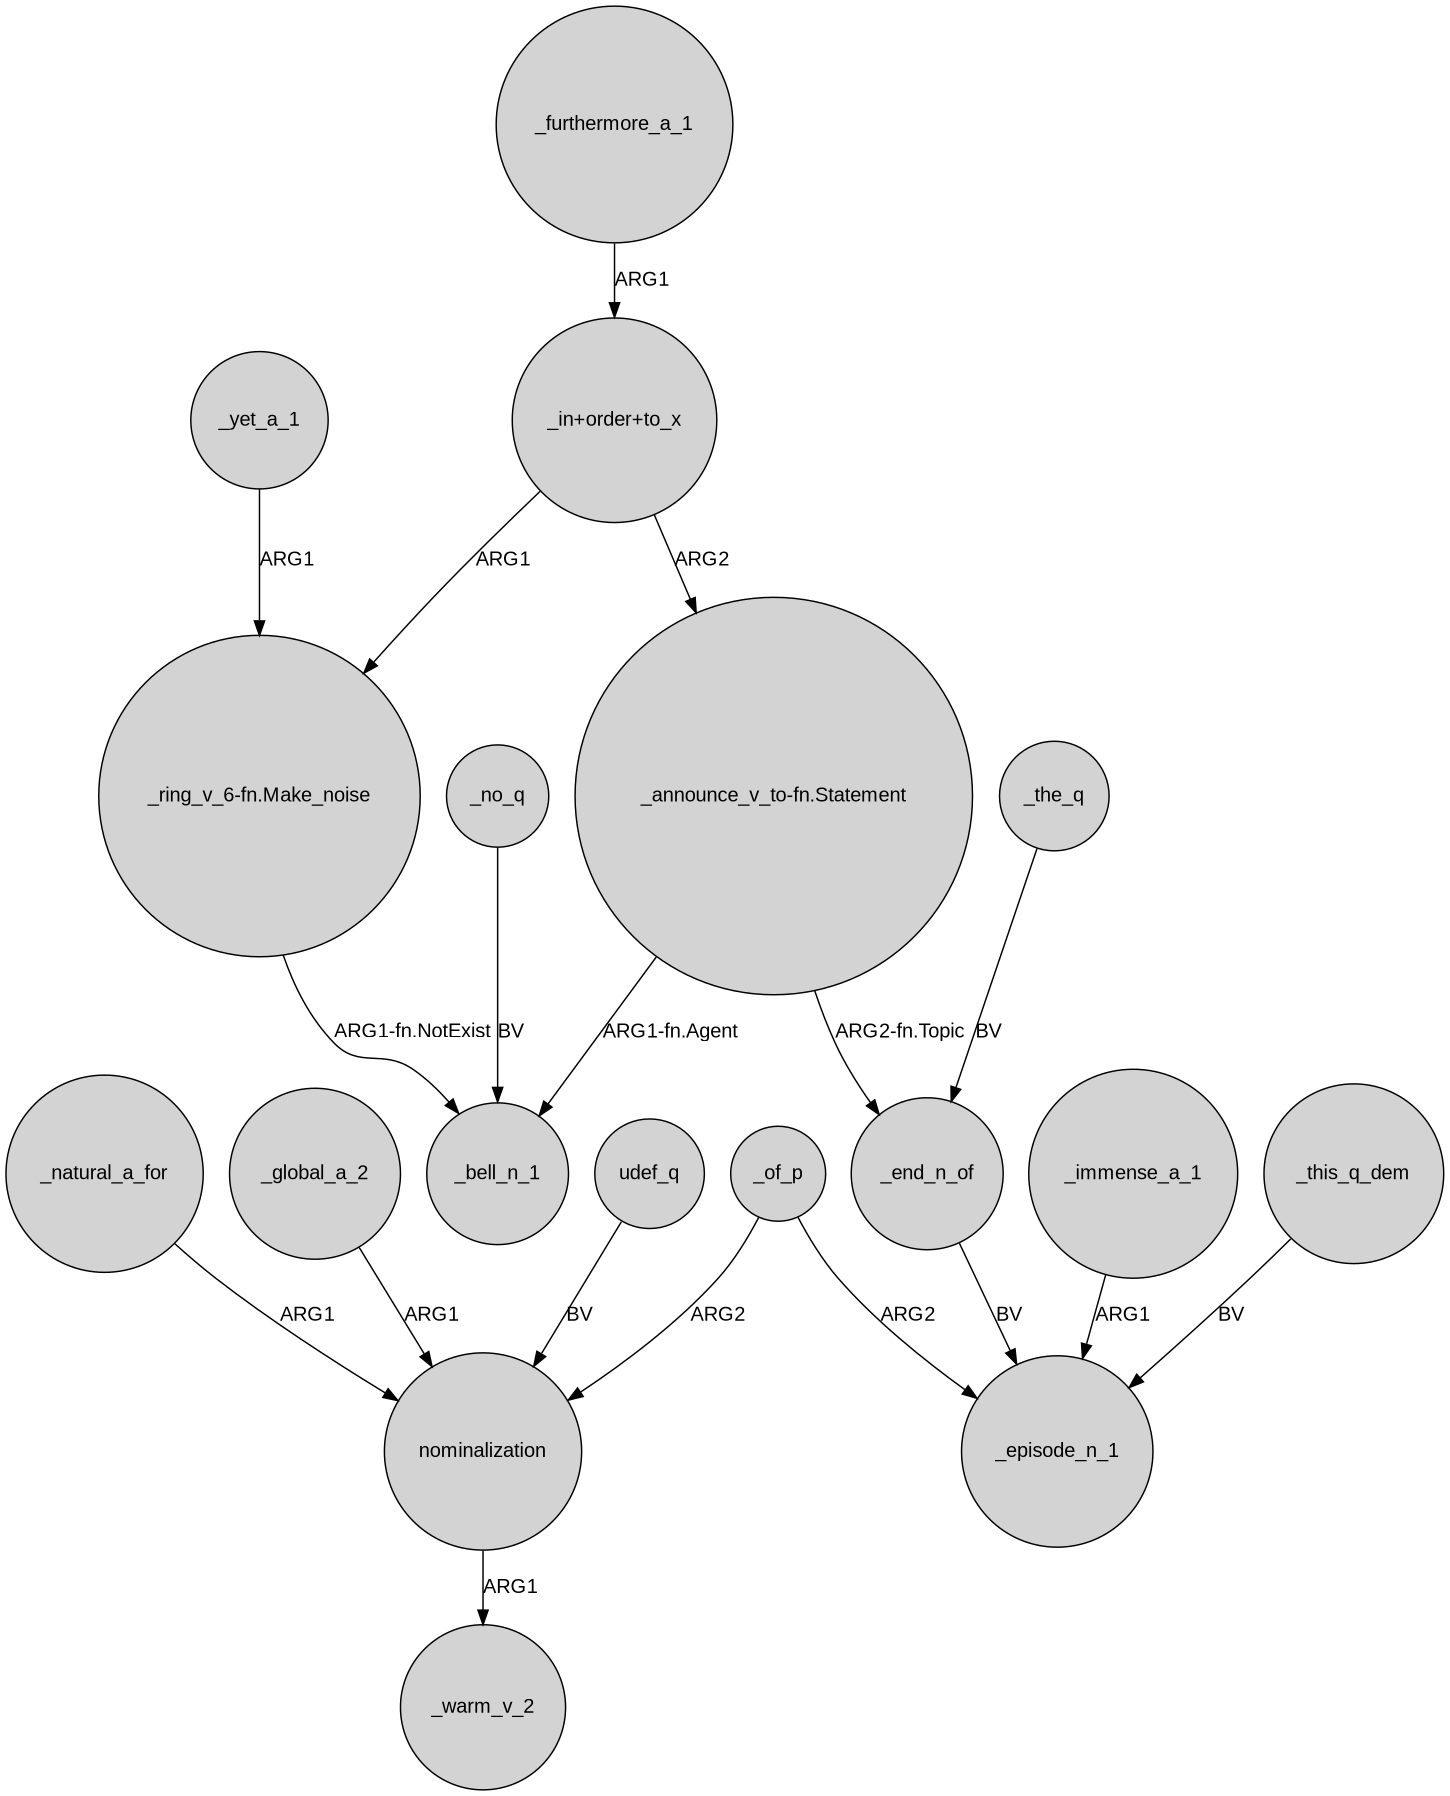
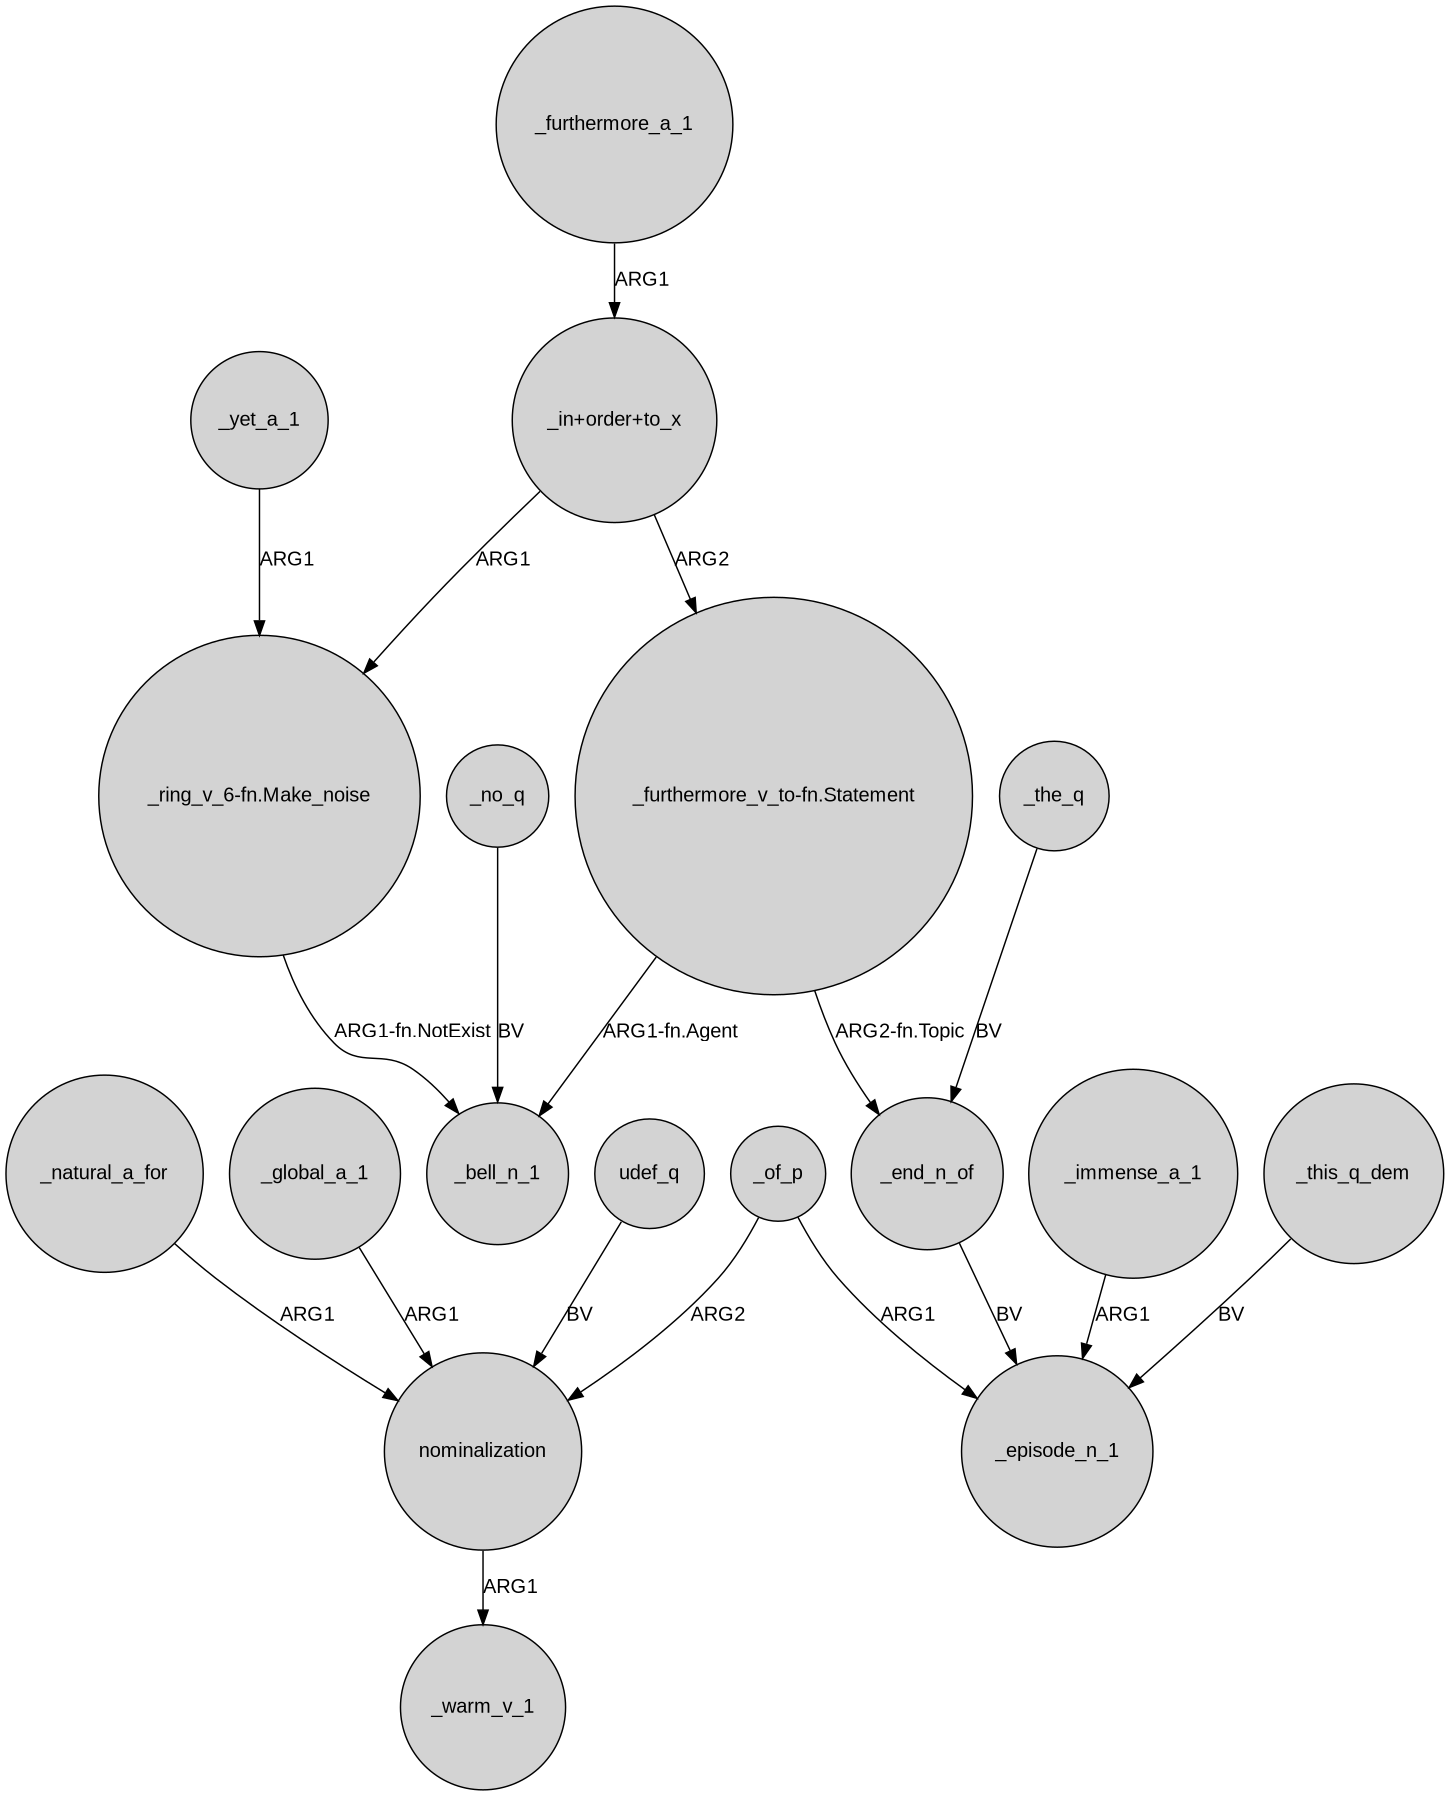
node "_announce_v_to-fn.Statement": label "_announce_v_to-fn.Statement" -> "_furthermore_v_to-fn.Statement"
node "_global_a_2": label "_global_a_2" -> "_global_a_1"
edge "_of_p" -> "_episode_n_1": label "ARG2" -> "ARG1"
node "_warm_v_2": label "_warm_v_2" -> "_warm_v_1"
